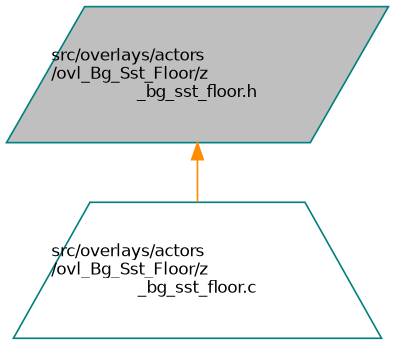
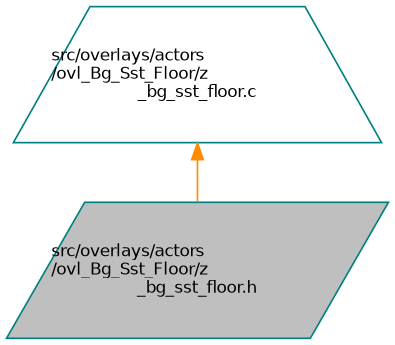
edge "src/overlays/actors /ovl_Bg_Sst_Floor/z _bg_sst_floor.c" -> "src/overlays/actors /ovl_Bg_Sst_Floor/z _bg_sst_floor.h": reversed
